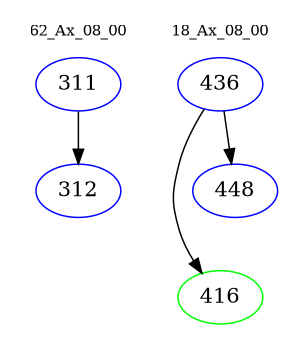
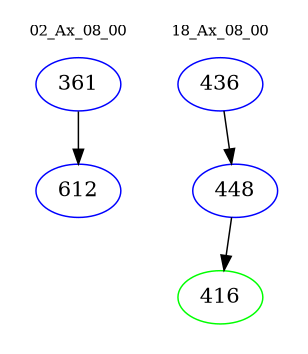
cluster "62_Ax_08_00": label "62_Ax_08_00" -> "02_Ax_08_00"
node "311": label "311" -> "361"
edge "436" -> "416": now "448" -> "416"
node "312": label "312" -> "612"
